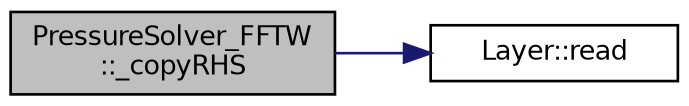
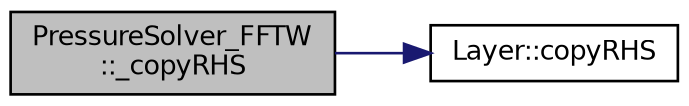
node "Layer::read": label "Layer::read" -> "Layer::copyRHS"
